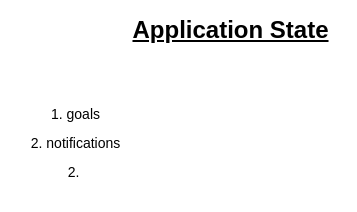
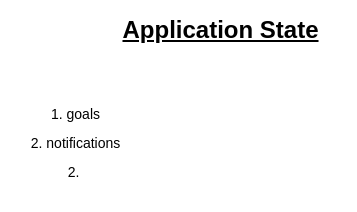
node "Application State": moved (231, 31) -> (221, 31)
